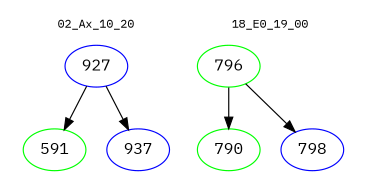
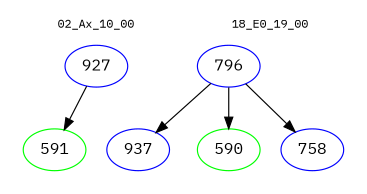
cluster "02_Ax_10_20": label "02_Ax_10_20" -> "02_Ax_10_00"
node "796": color green -> blue
edge "927" -> "937": now "796" -> "937"
node "790": label "790" -> "590"
node "798": label "798" -> "758"
